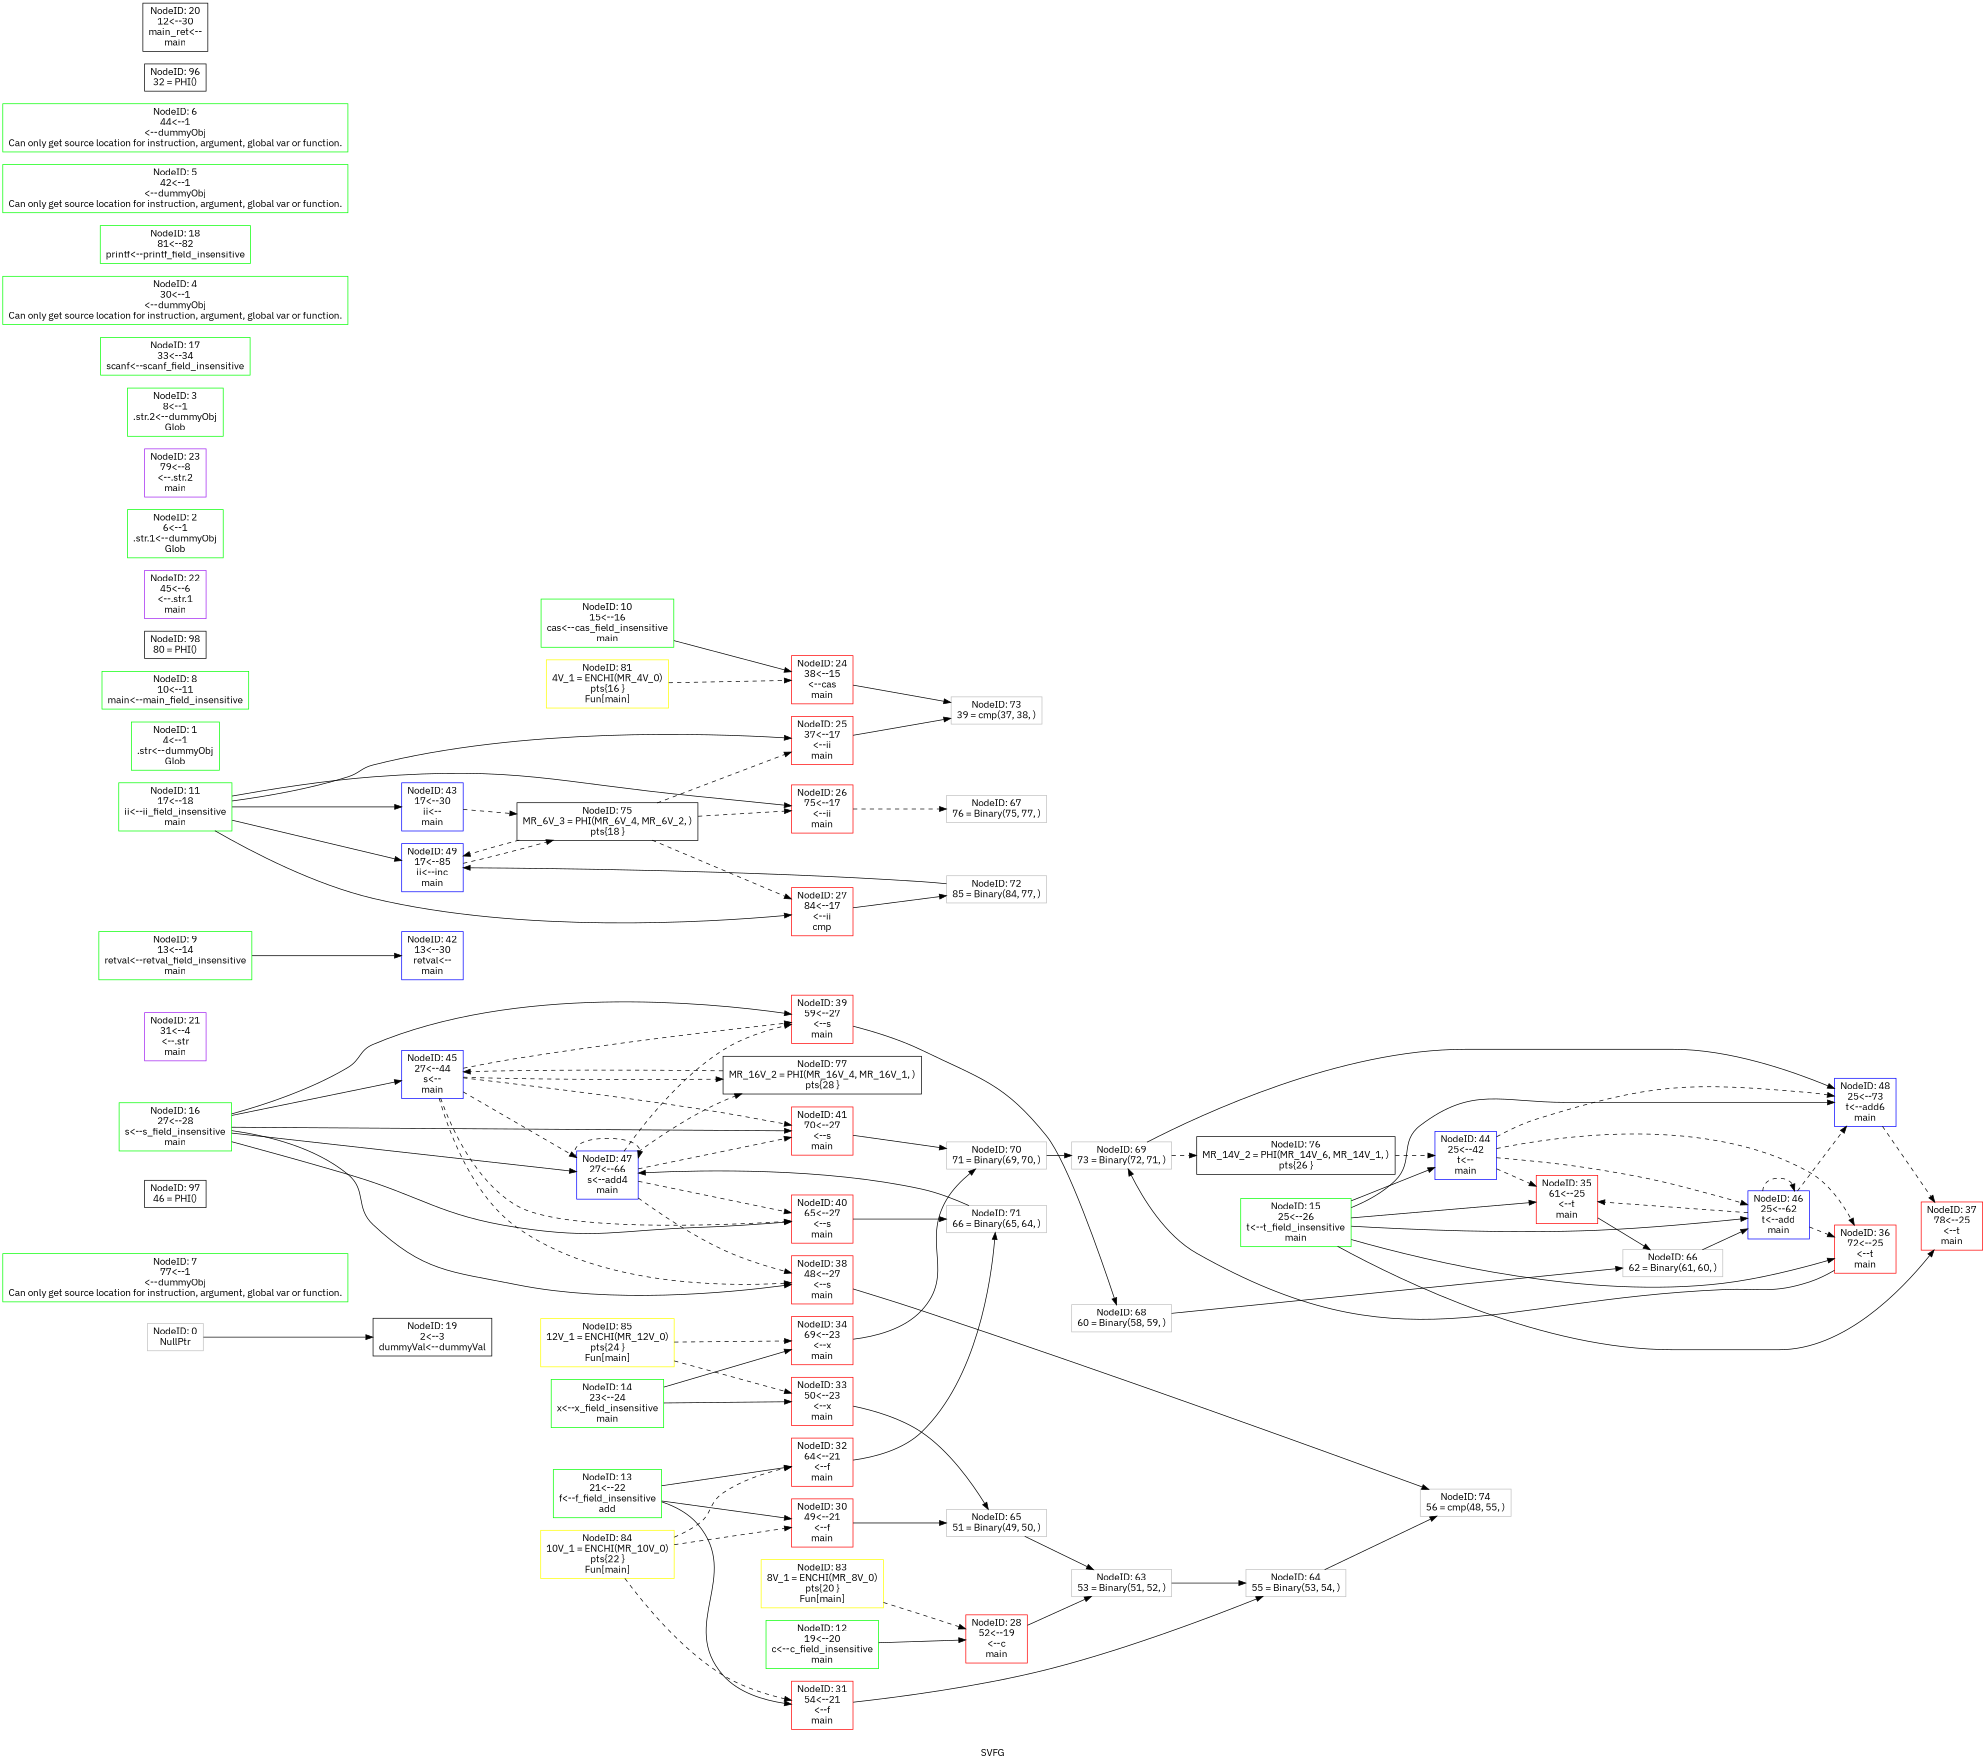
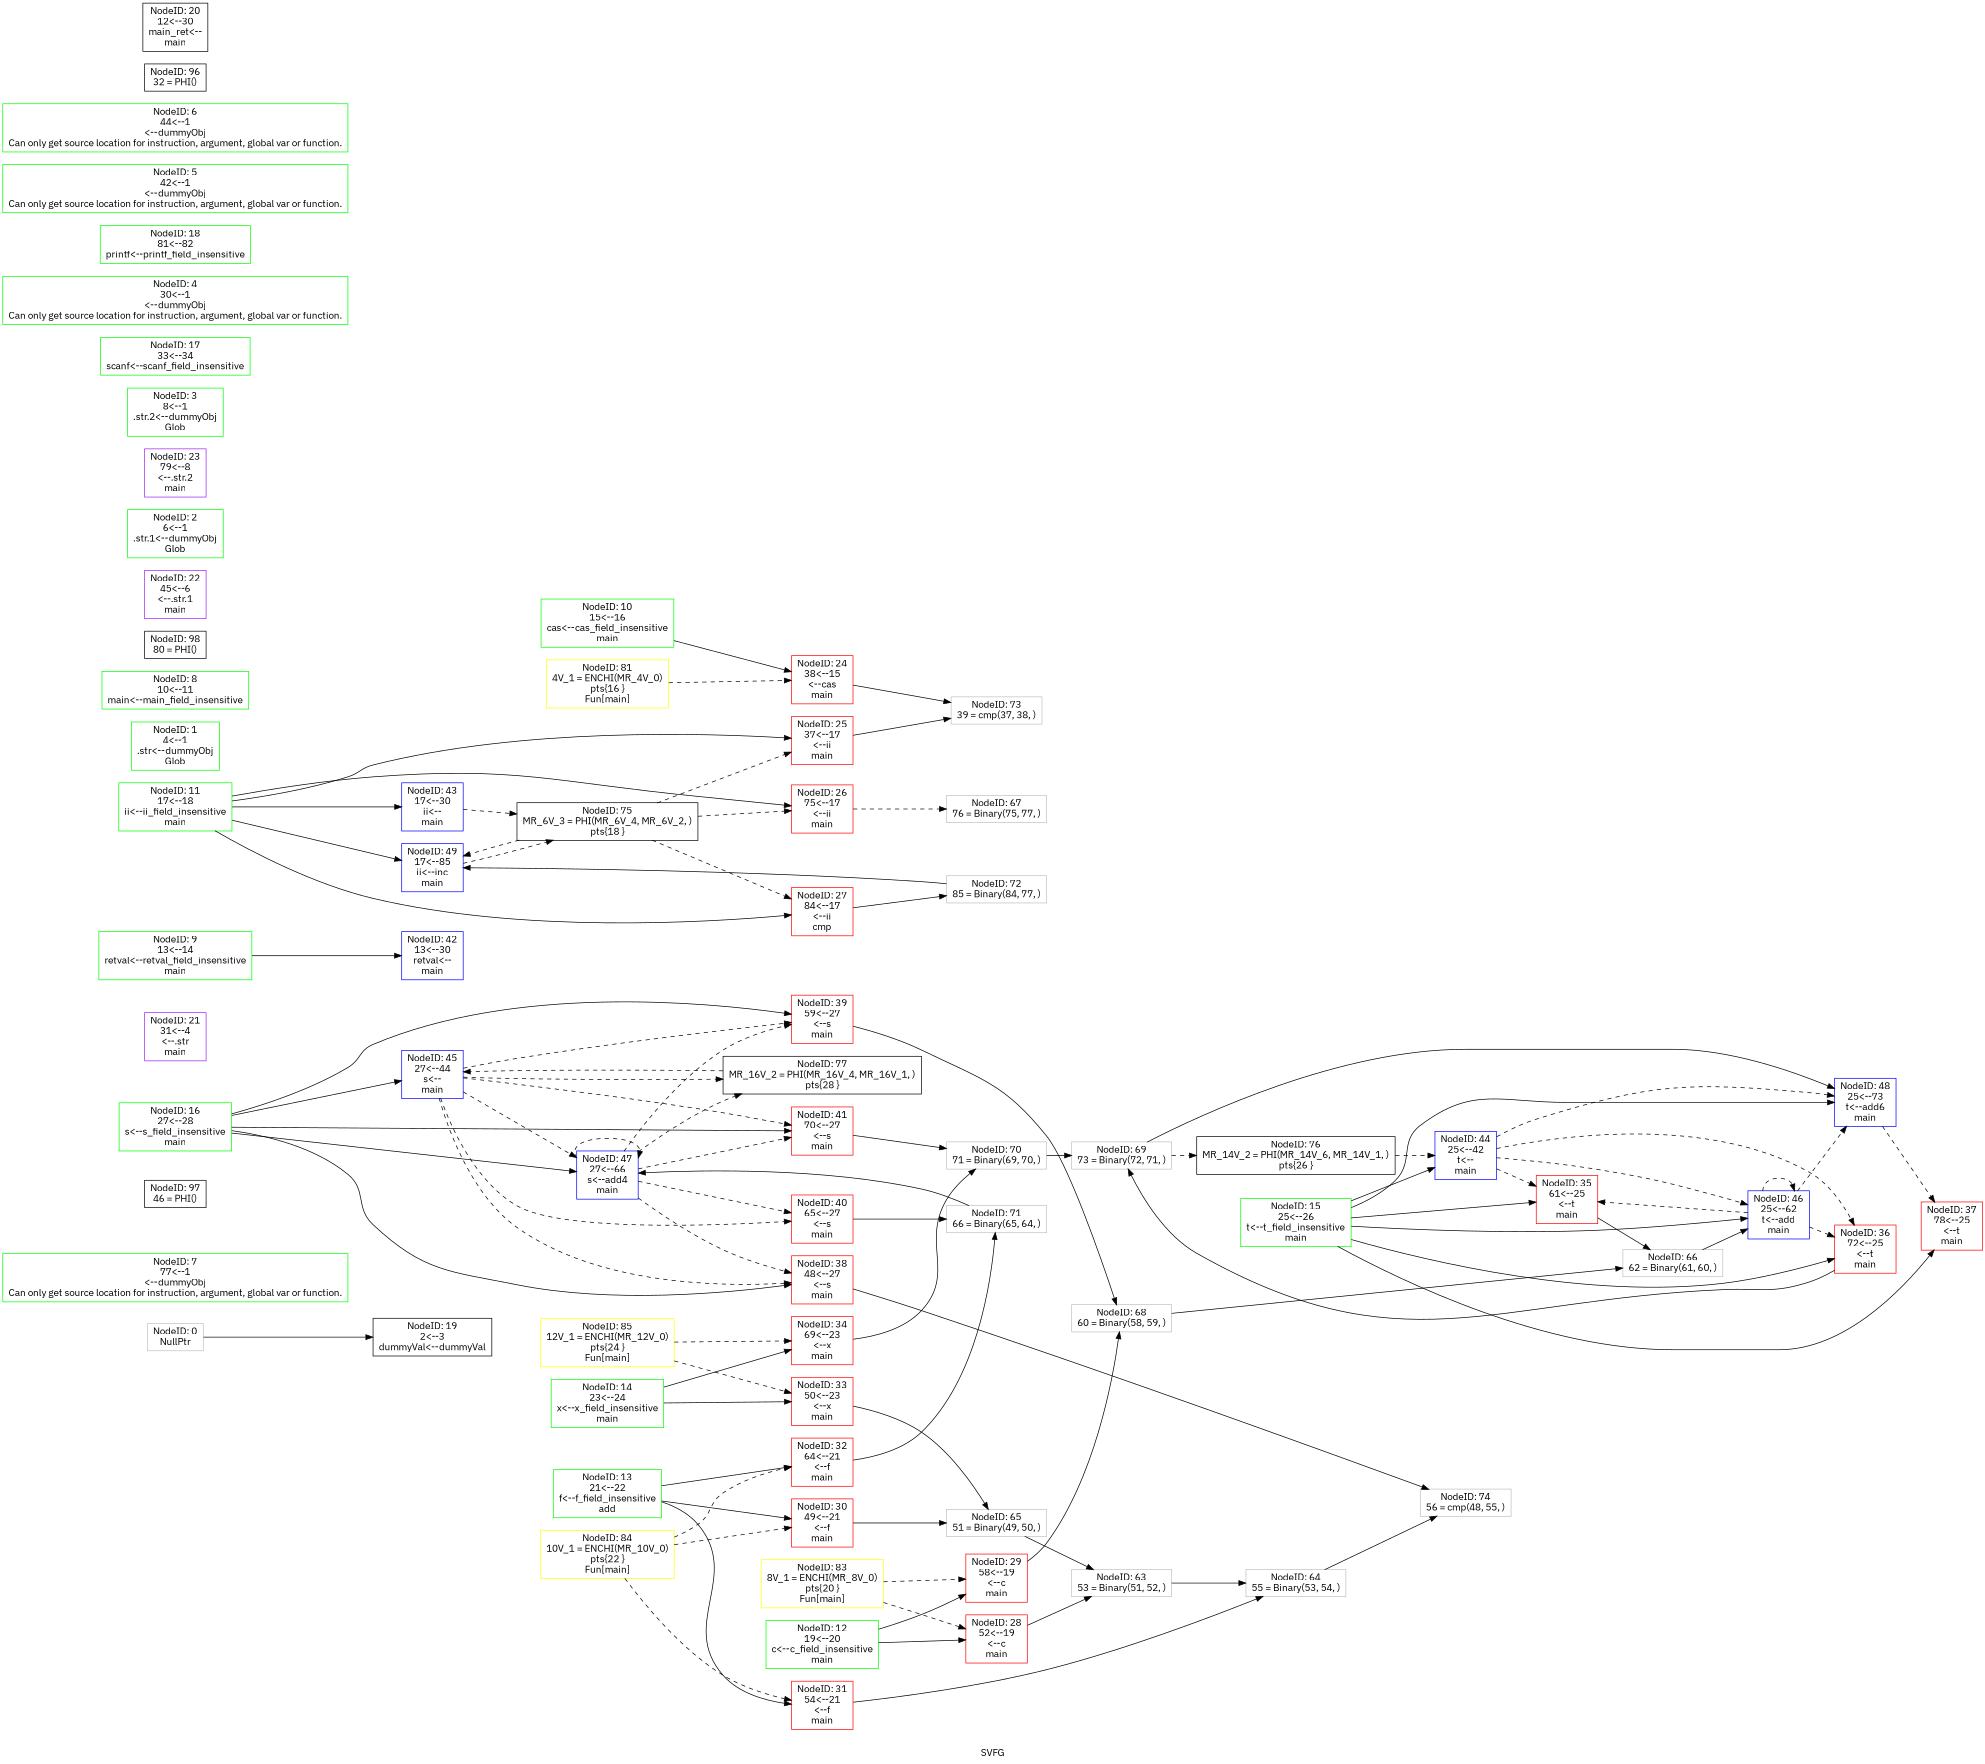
edge "NodeID: 16" -> "NodeID: 40": removed
node "NodeID: 29": added
